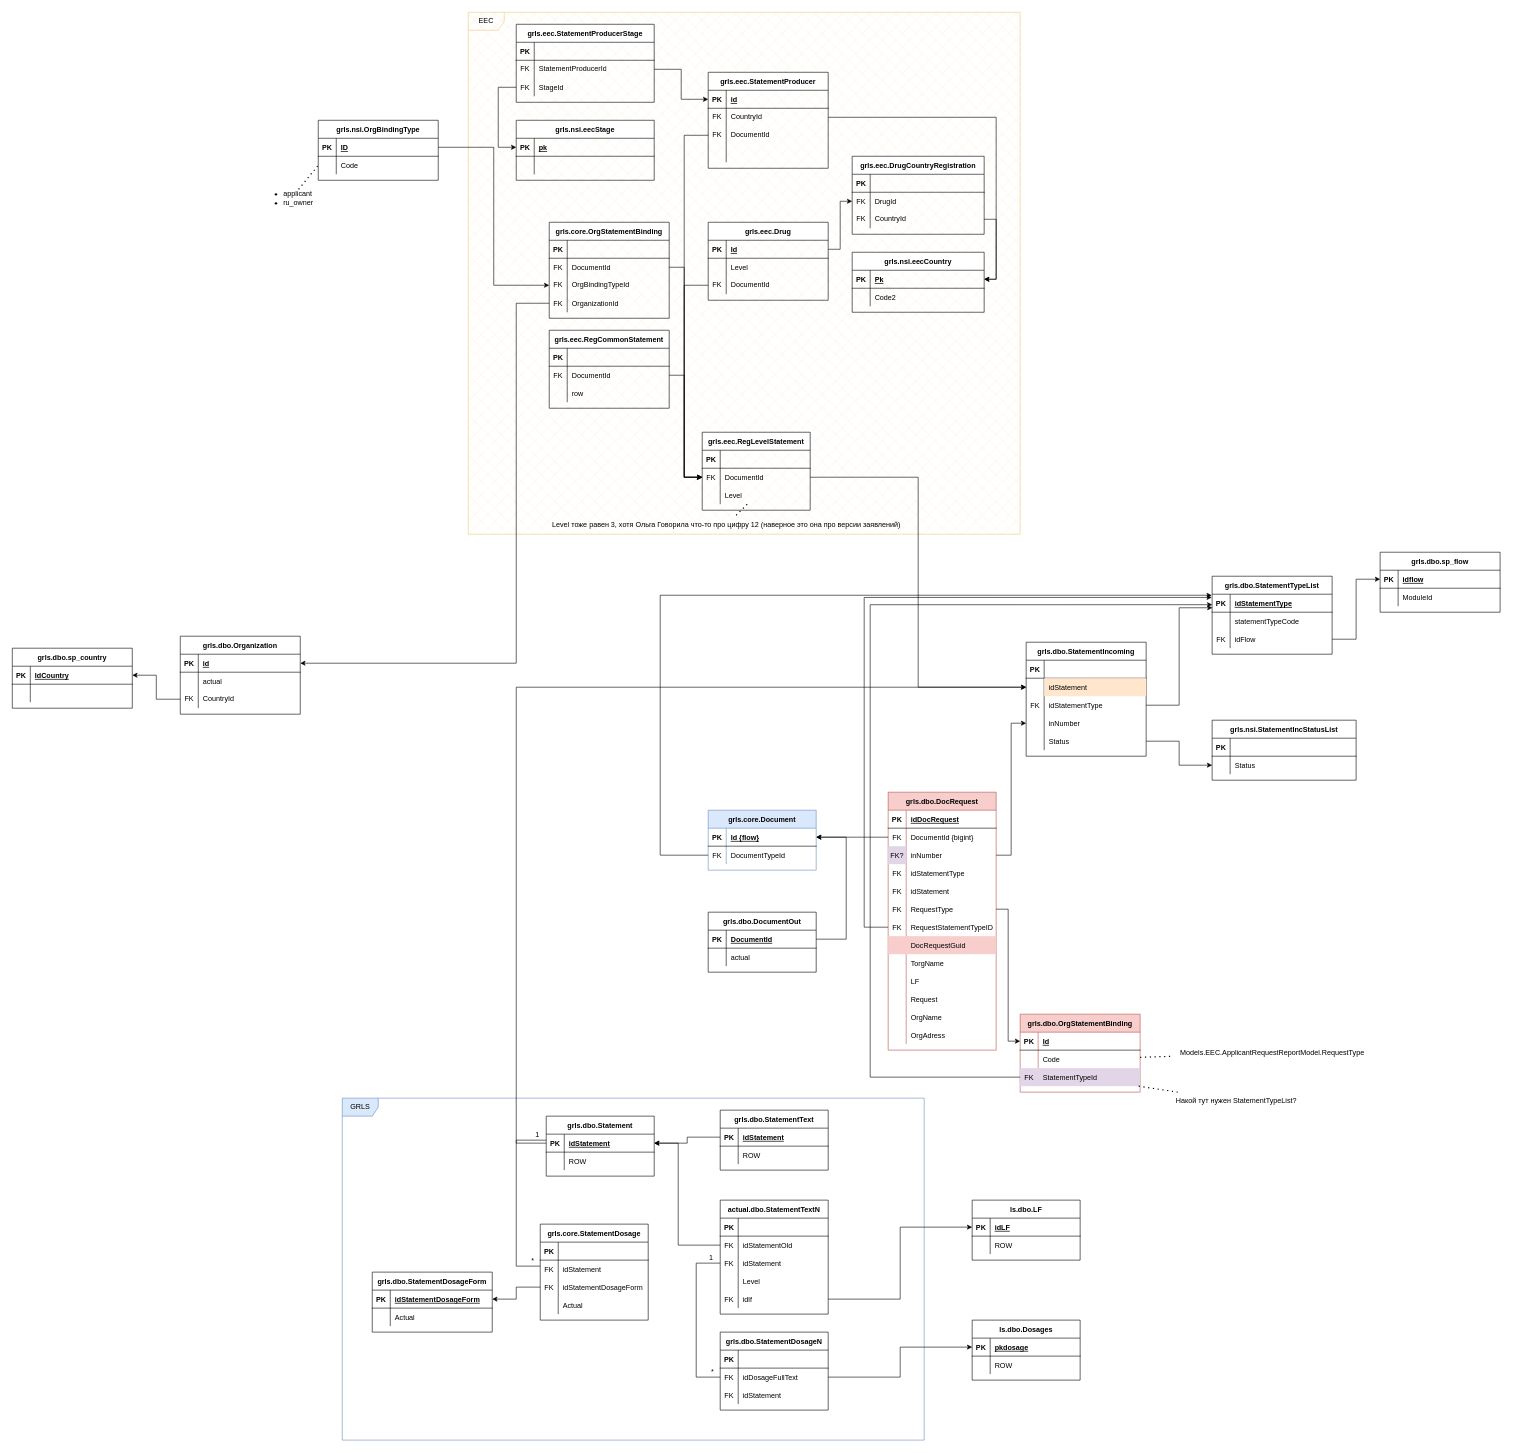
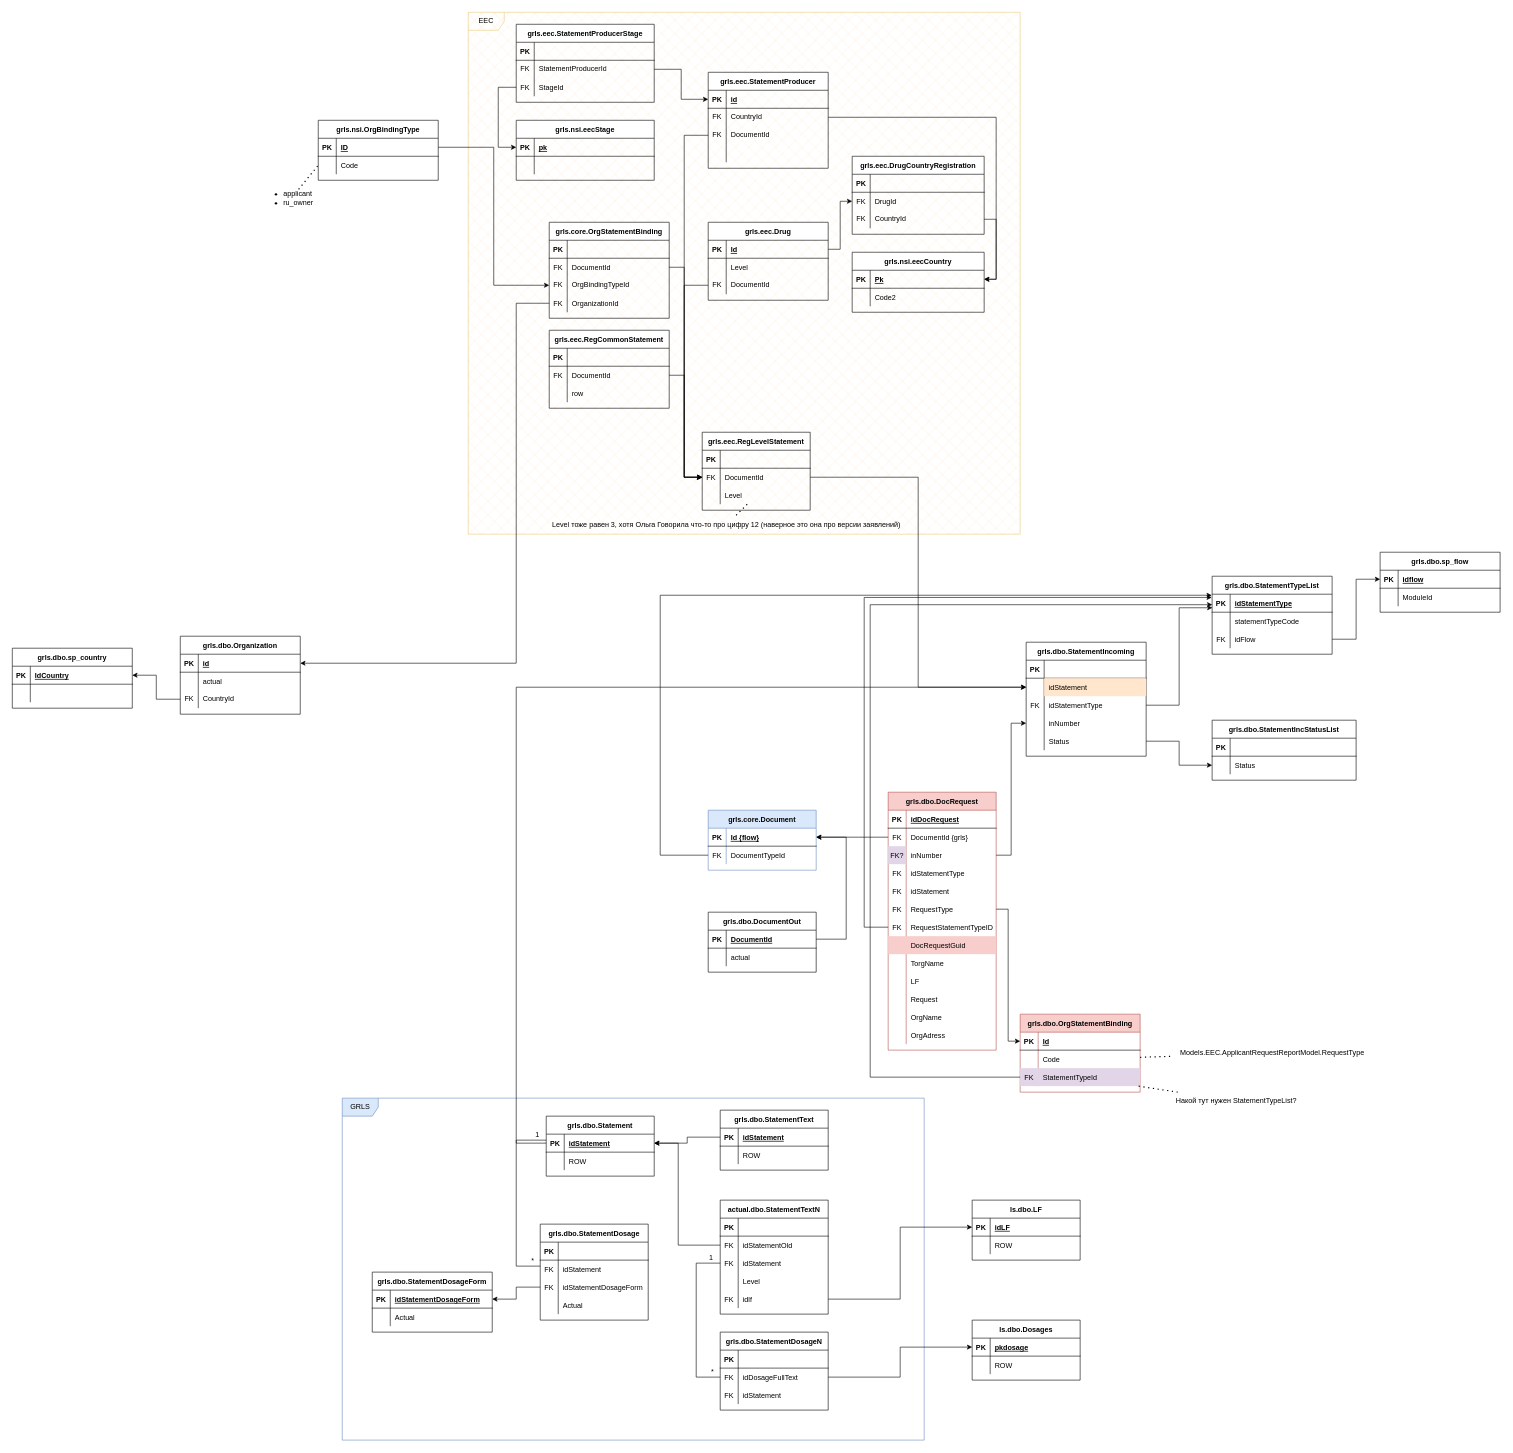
node "grls.nsi.StatementIncStatusList": label "grls.nsi.StatementIncStatusList" -> "grls.dbo.StatementIncStatusList"
node "DocumentId {bigint}": label "DocumentId {bigint}" -> "DocumentId {grls}"
node "grls.core.StatementDosage": label "grls.core.StatementDosage" -> "grls.dbo.StatementDosage"
